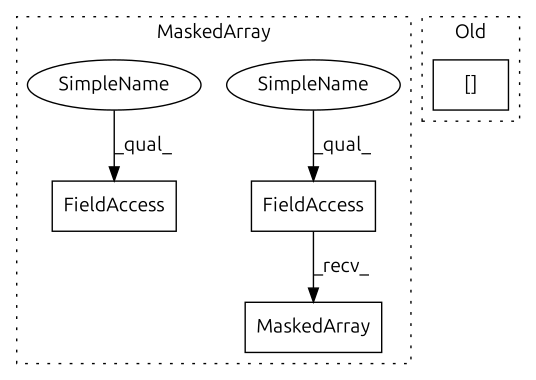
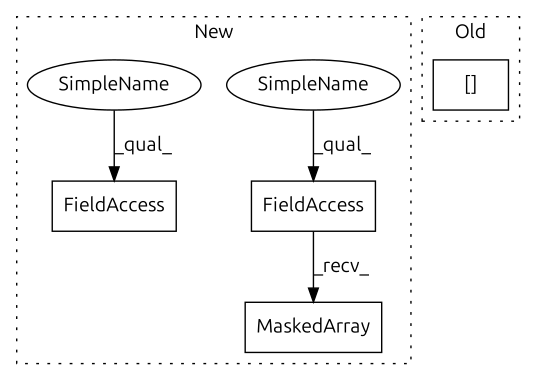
cluster "MaskedArray": label "MaskedArray" -> "New"
